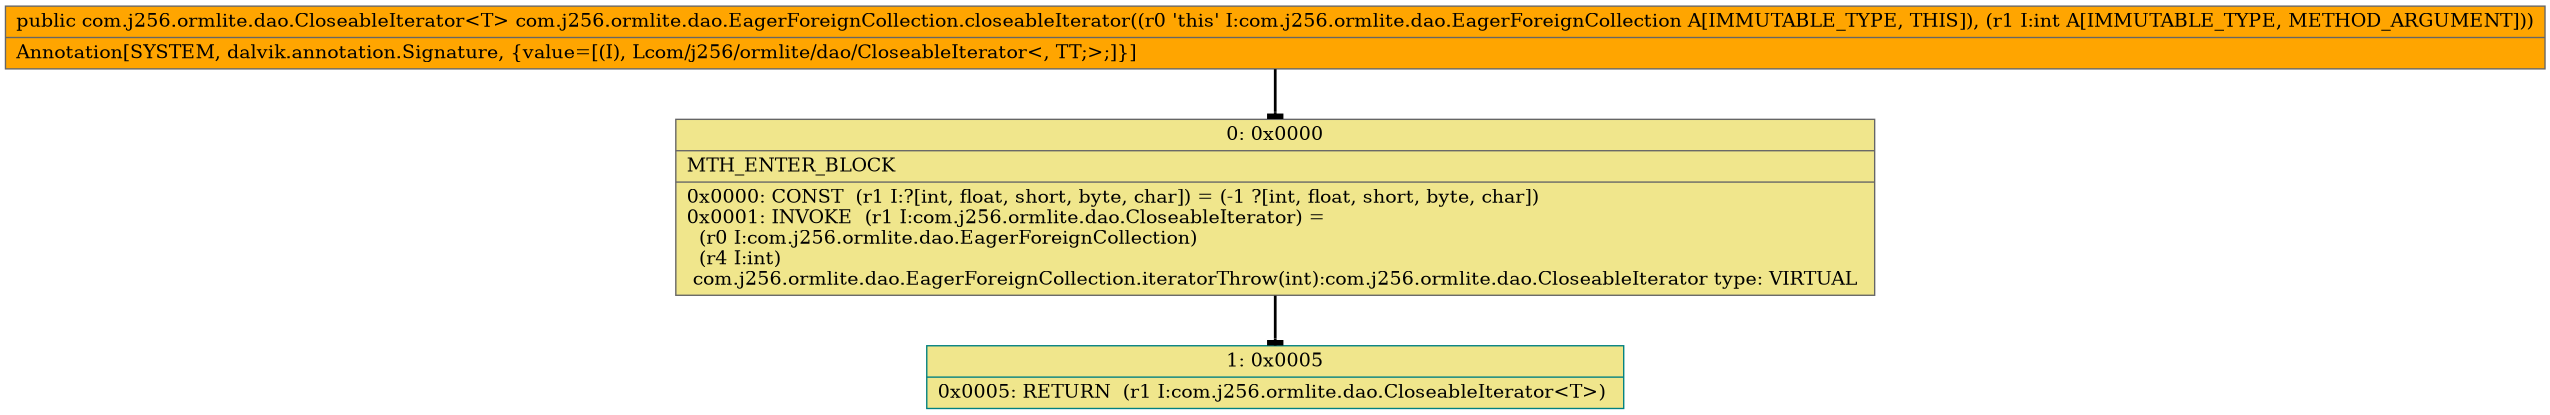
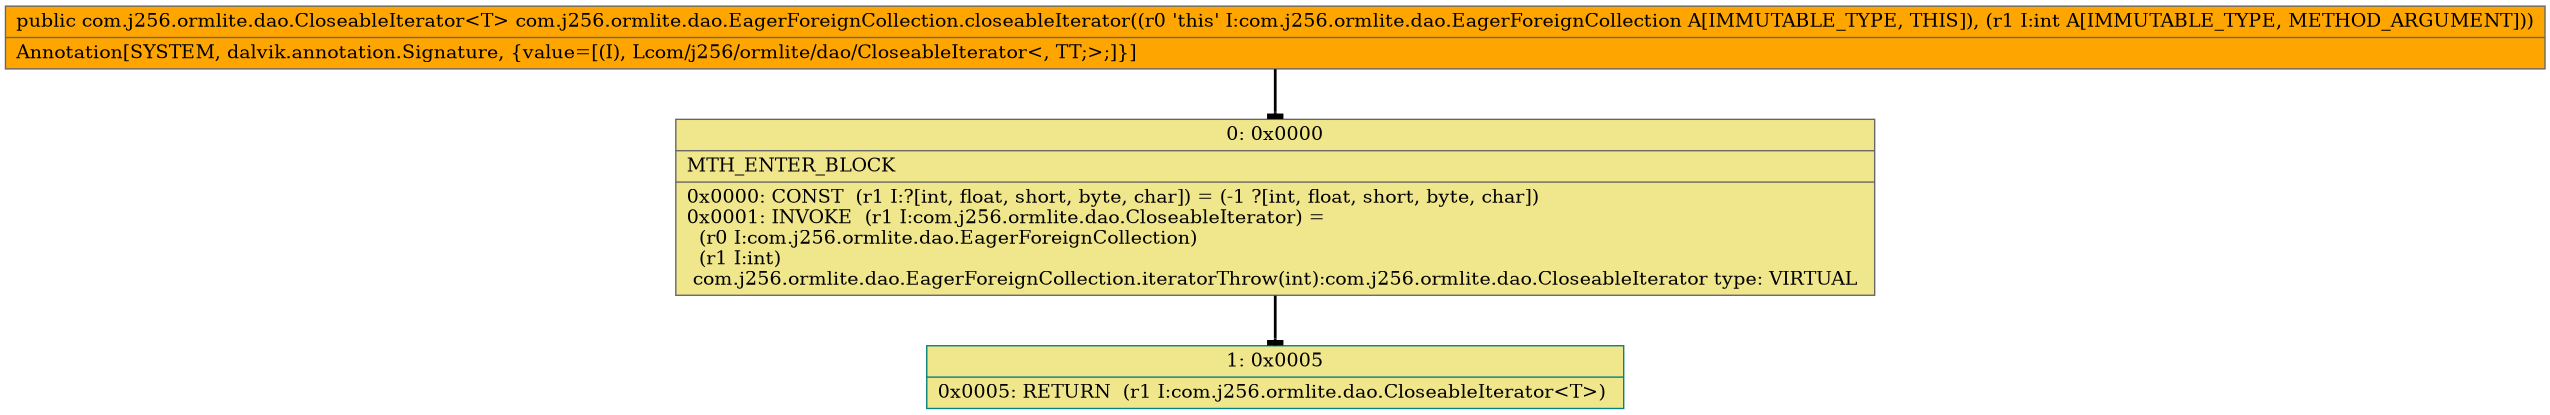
node "0: 0x0000": text "(r4 I:int)" -> "(r1 I:int)"
